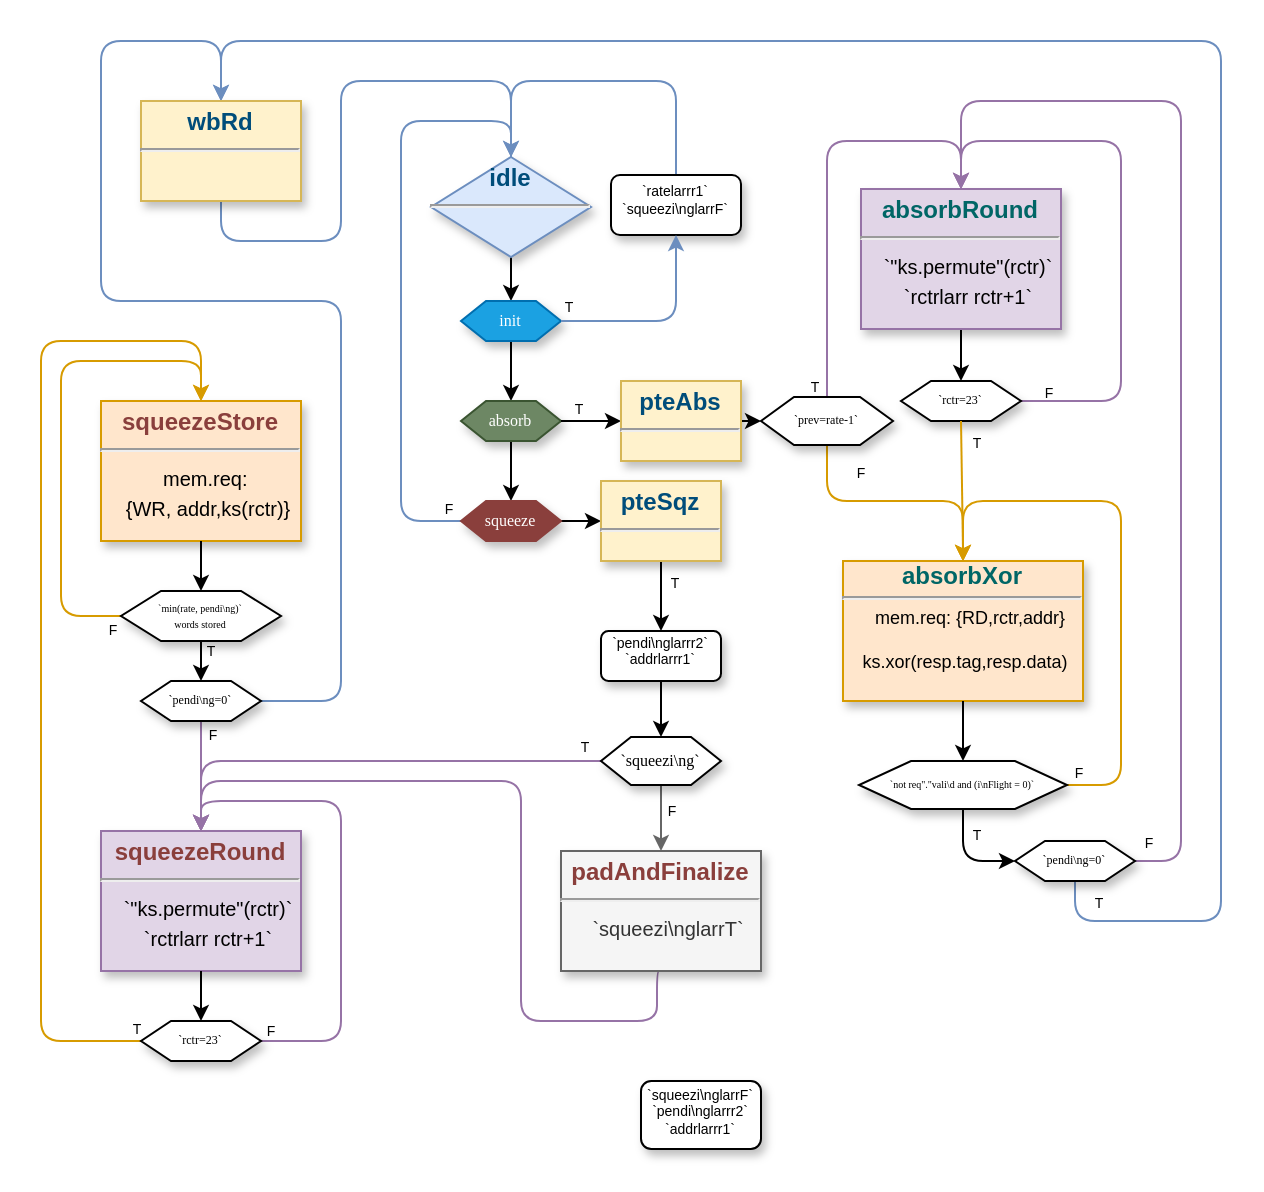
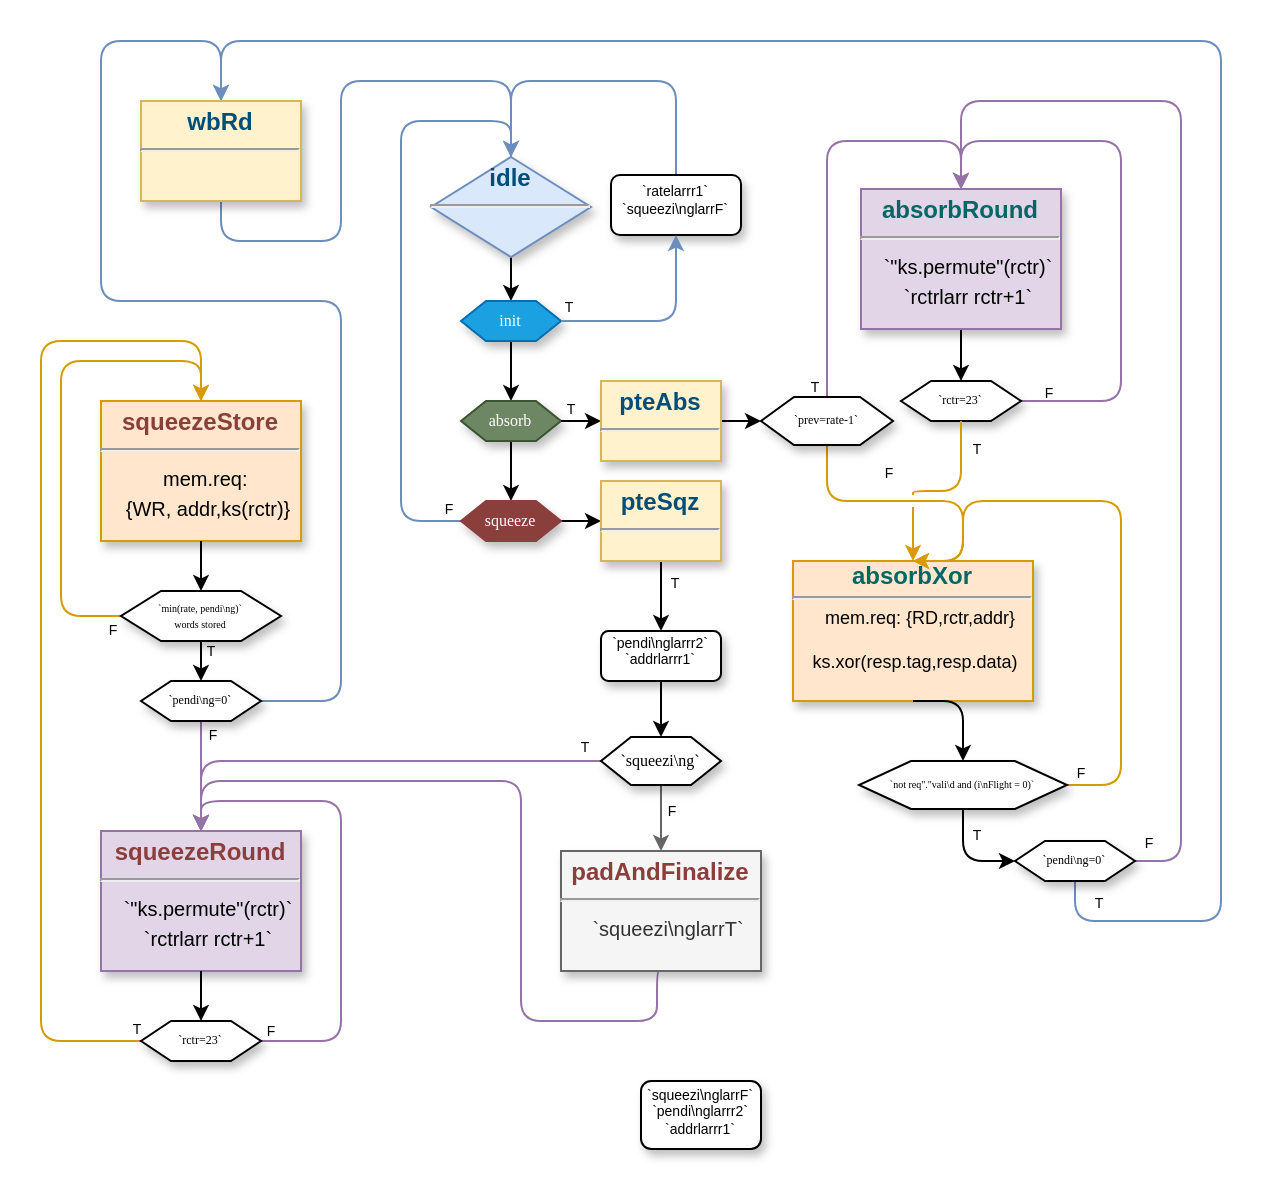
node "pteAbs": moved (681, 421) -> (661, 421)
node "absorbXor mem.req: {RD,rctr,addr} ks.xor(resp.tag,resp.data)": moved (963, 631) -> (913, 631)
